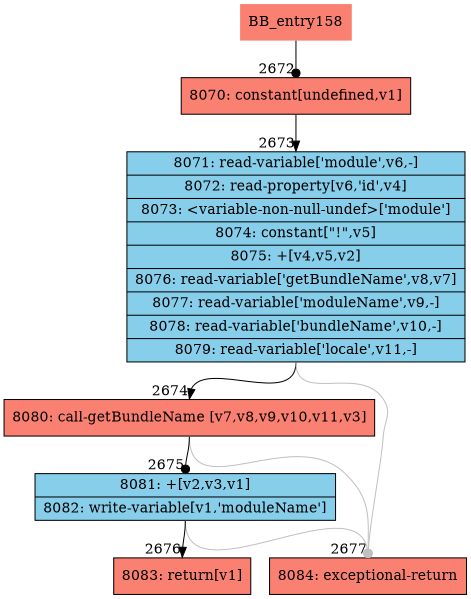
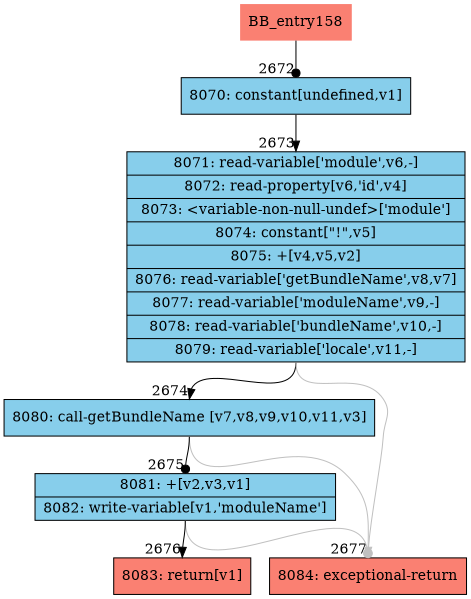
node "8070: constant[undefined,v1]": fillcolor salmon -> skyblue
node "8080: call-getBundleName [v7,v8,v9,v10,v11,v3]": fillcolor salmon -> skyblue
edge "8080: call-getBundleName [v7,v8,v9,v10,v11,v3]" -> "8084: exceptional-return": arrowhead dot -> normal
